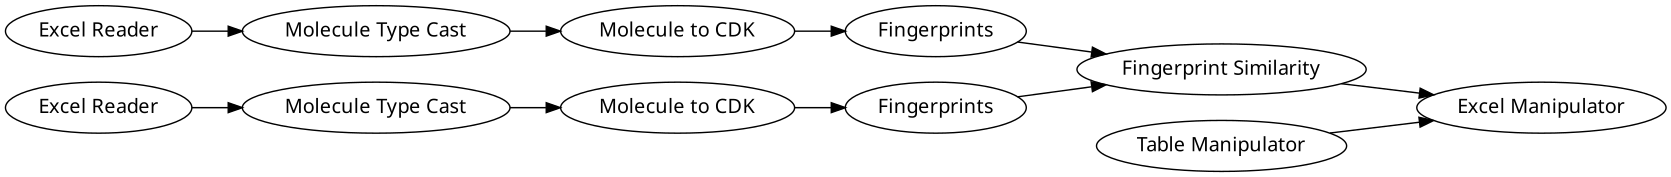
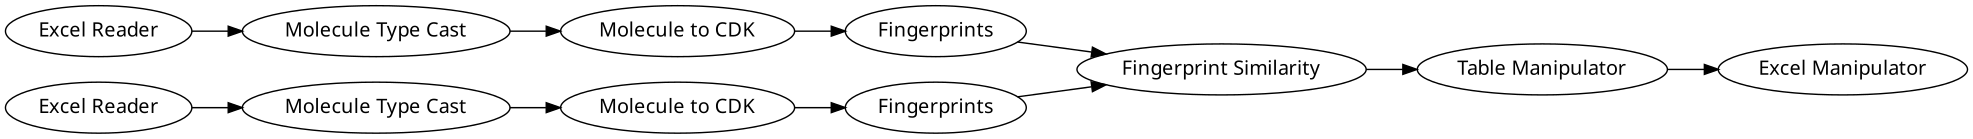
edge "Fingerprint Similarity" -> "Excel Manipulator": now "Fingerprint Similarity" -> "Table Manipulator"
